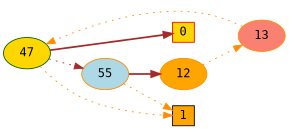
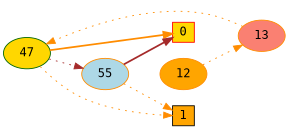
edge "47" -> "0": color brown -> darkorange
edge "55" -> "12": now "55" -> "0"
